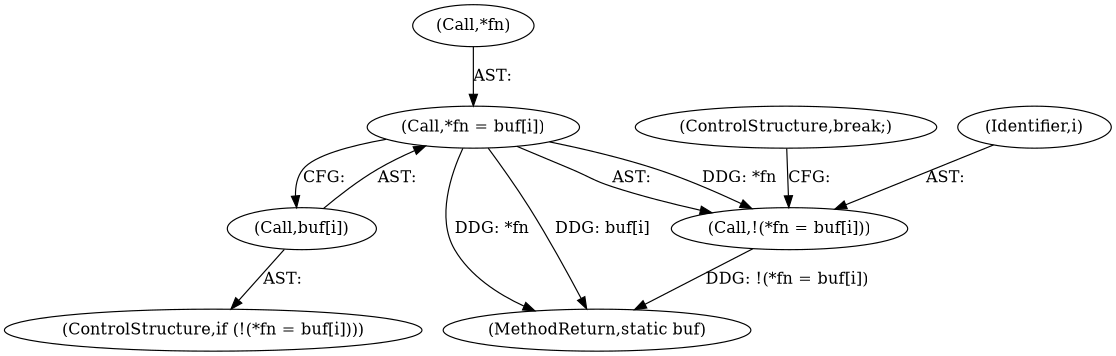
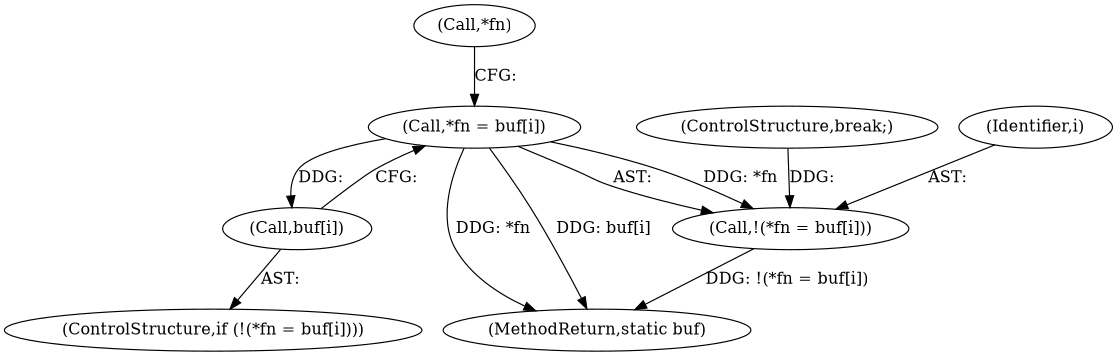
edge "(Call,*fn)" -> "(Call,*fn = buf[i])": label "AST: " -> "CFG: "
edge "(Call,*fn = buf[i])" -> "(Call,buf[i])": label "CFG: " -> "DDG: "
edge "(Call,buf[i])" -> "(Call,*fn = buf[i])": label "AST: " -> "CFG: "
edge "(ControlStructure,break;)" -> "(Call,!(*fn = buf[i]))": label "CFG: " -> "DDG: "
